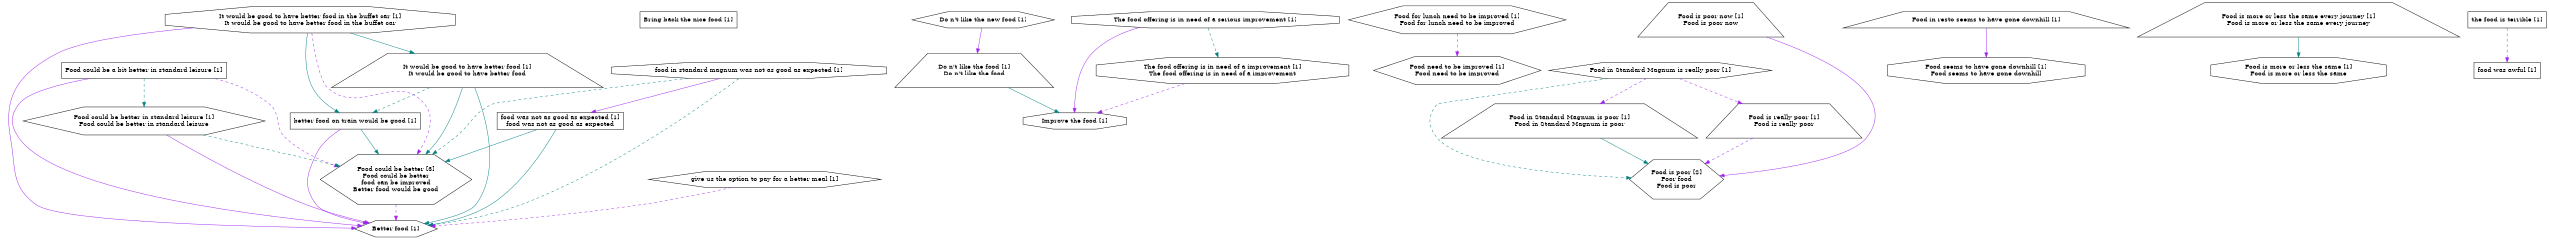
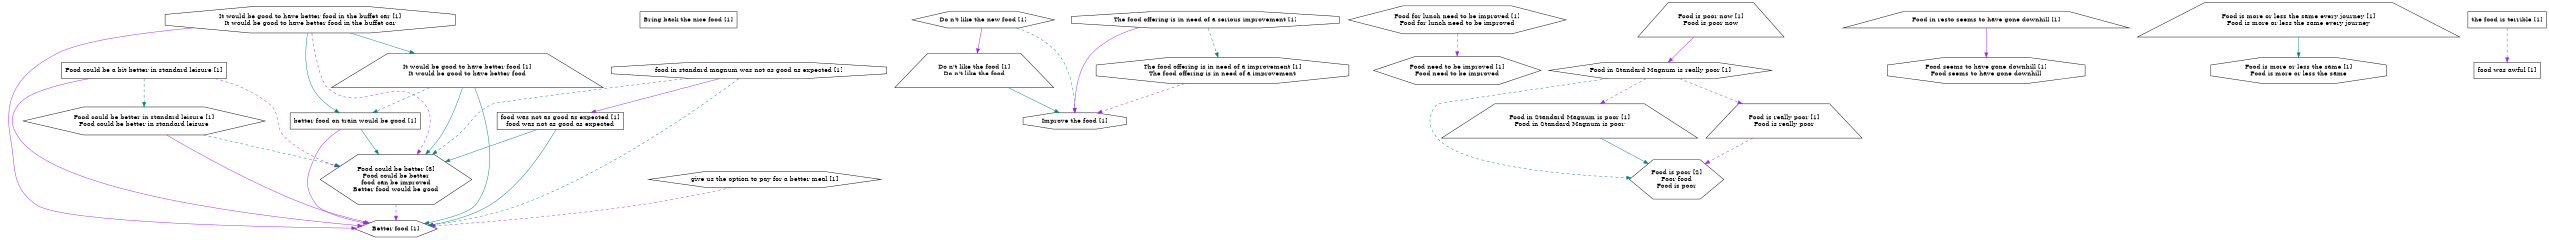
edge "Do n't like the new food [1]" -> "Improve the food [1]": added
edge "Food is poor now [1] Food is poor now" -> "Food is poor [2] Poor food Food is poor": now "Food is poor now [1] Food is poor now" -> "Food in Standard Magnum is really poor [1]"
